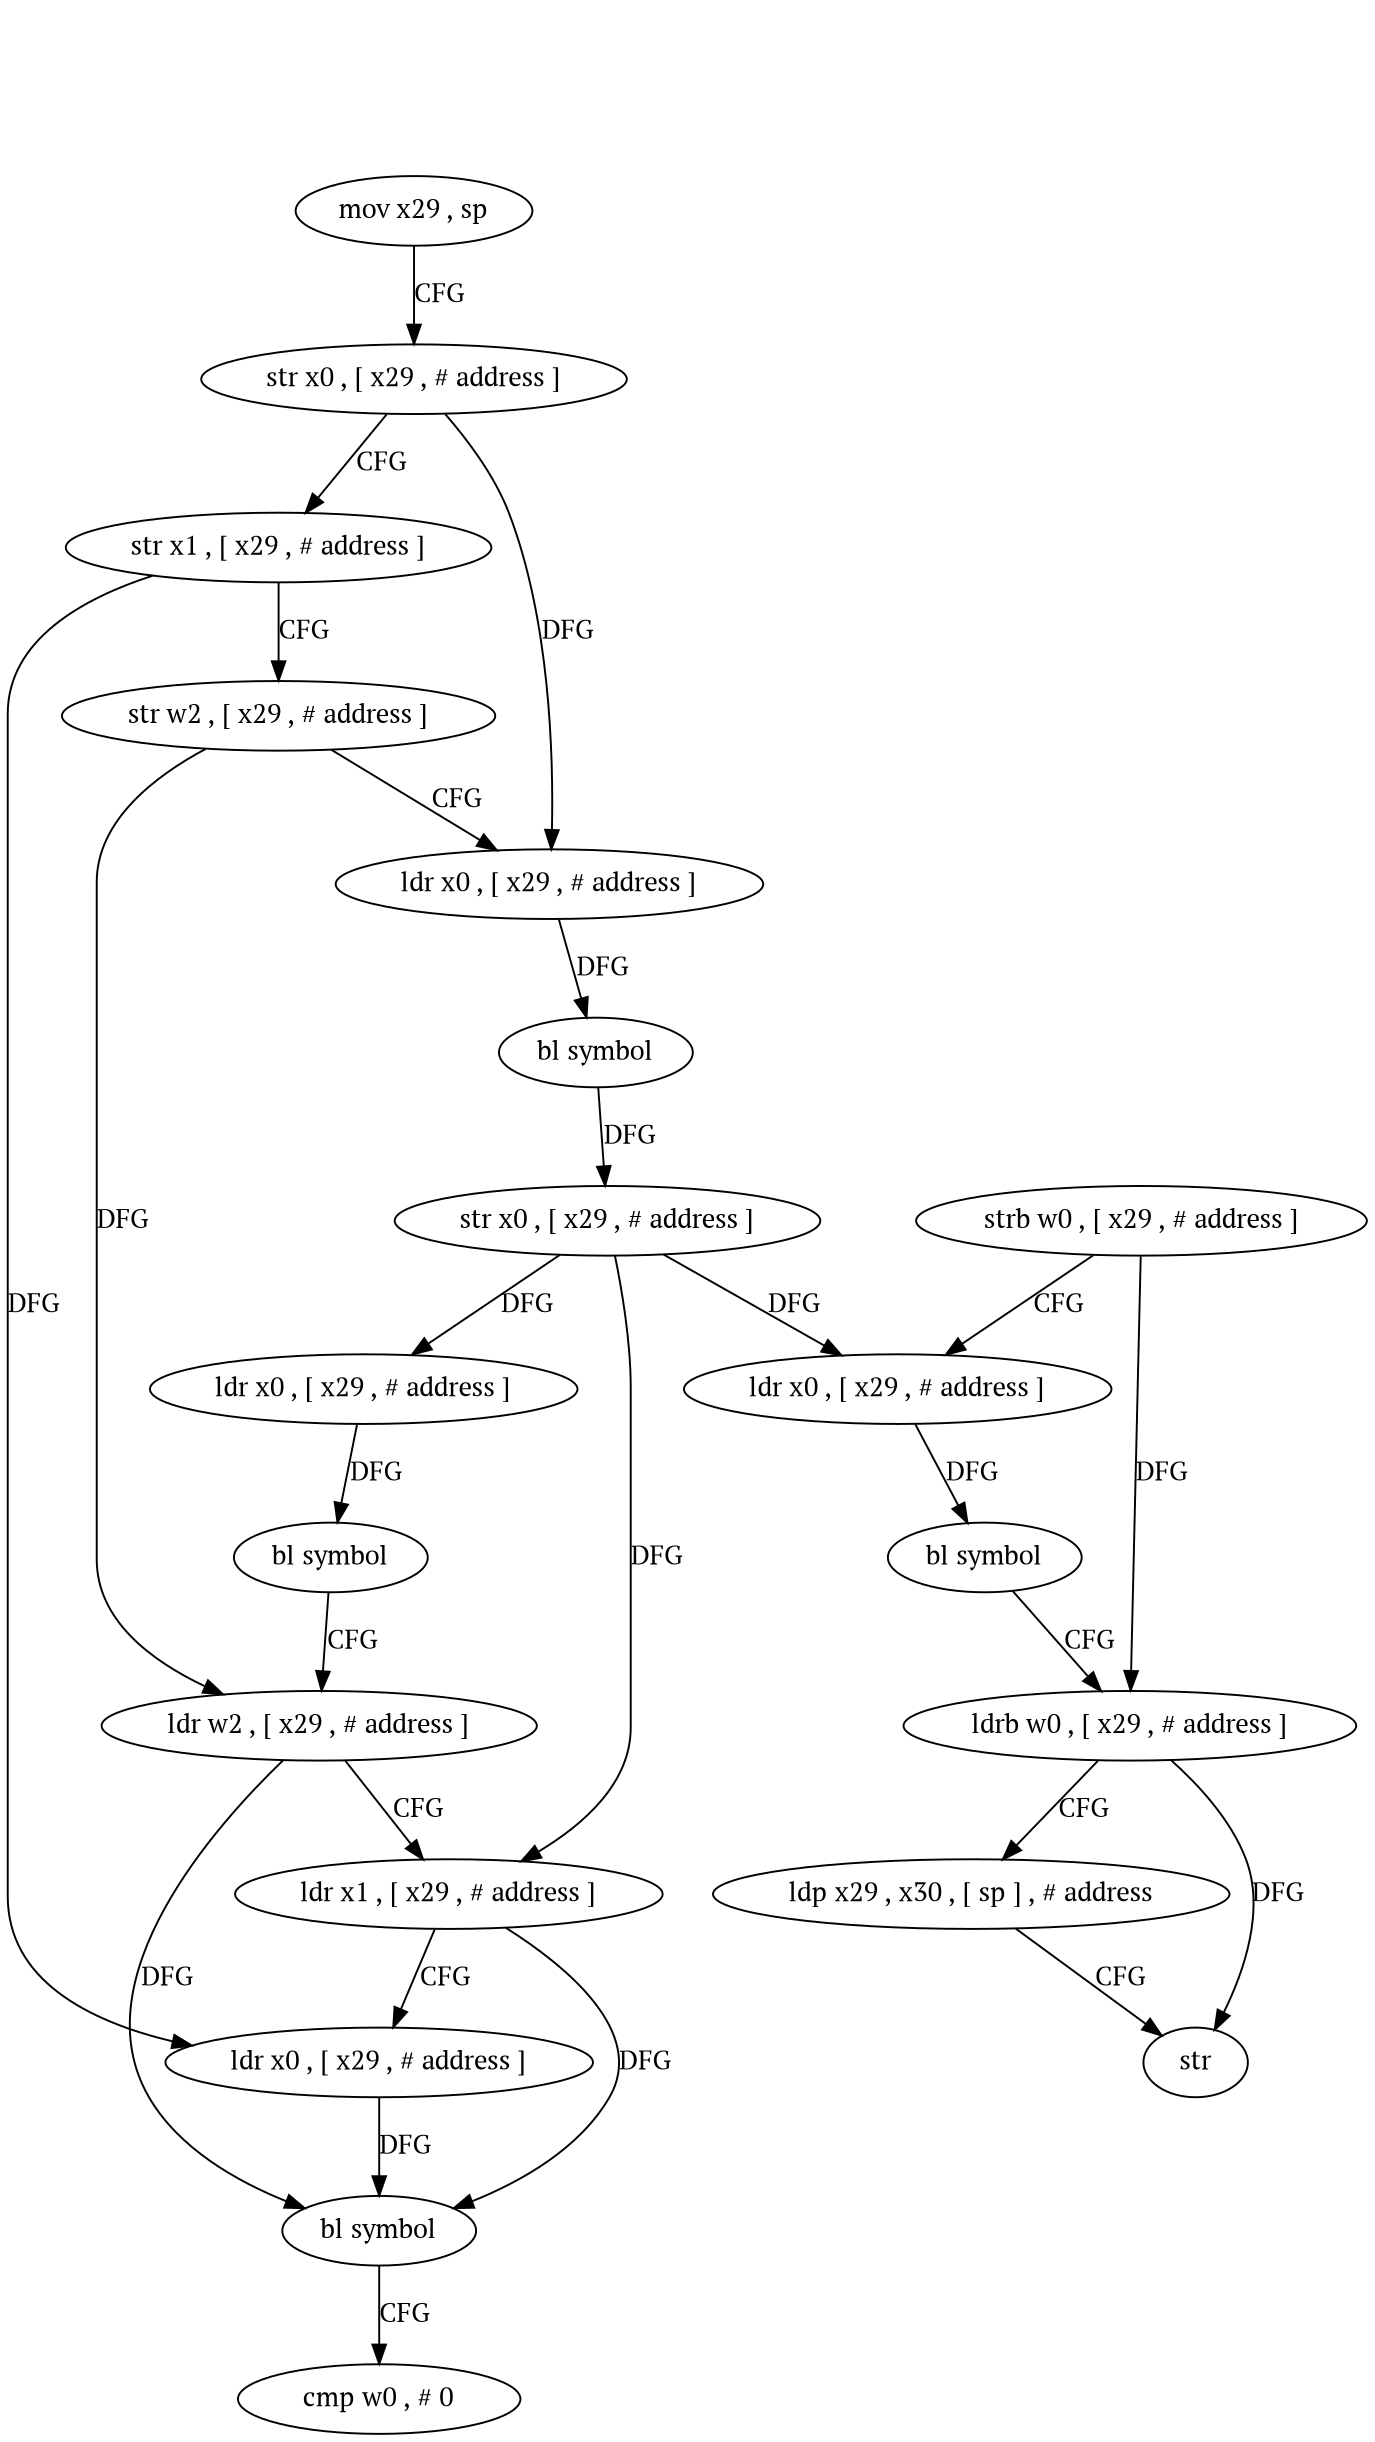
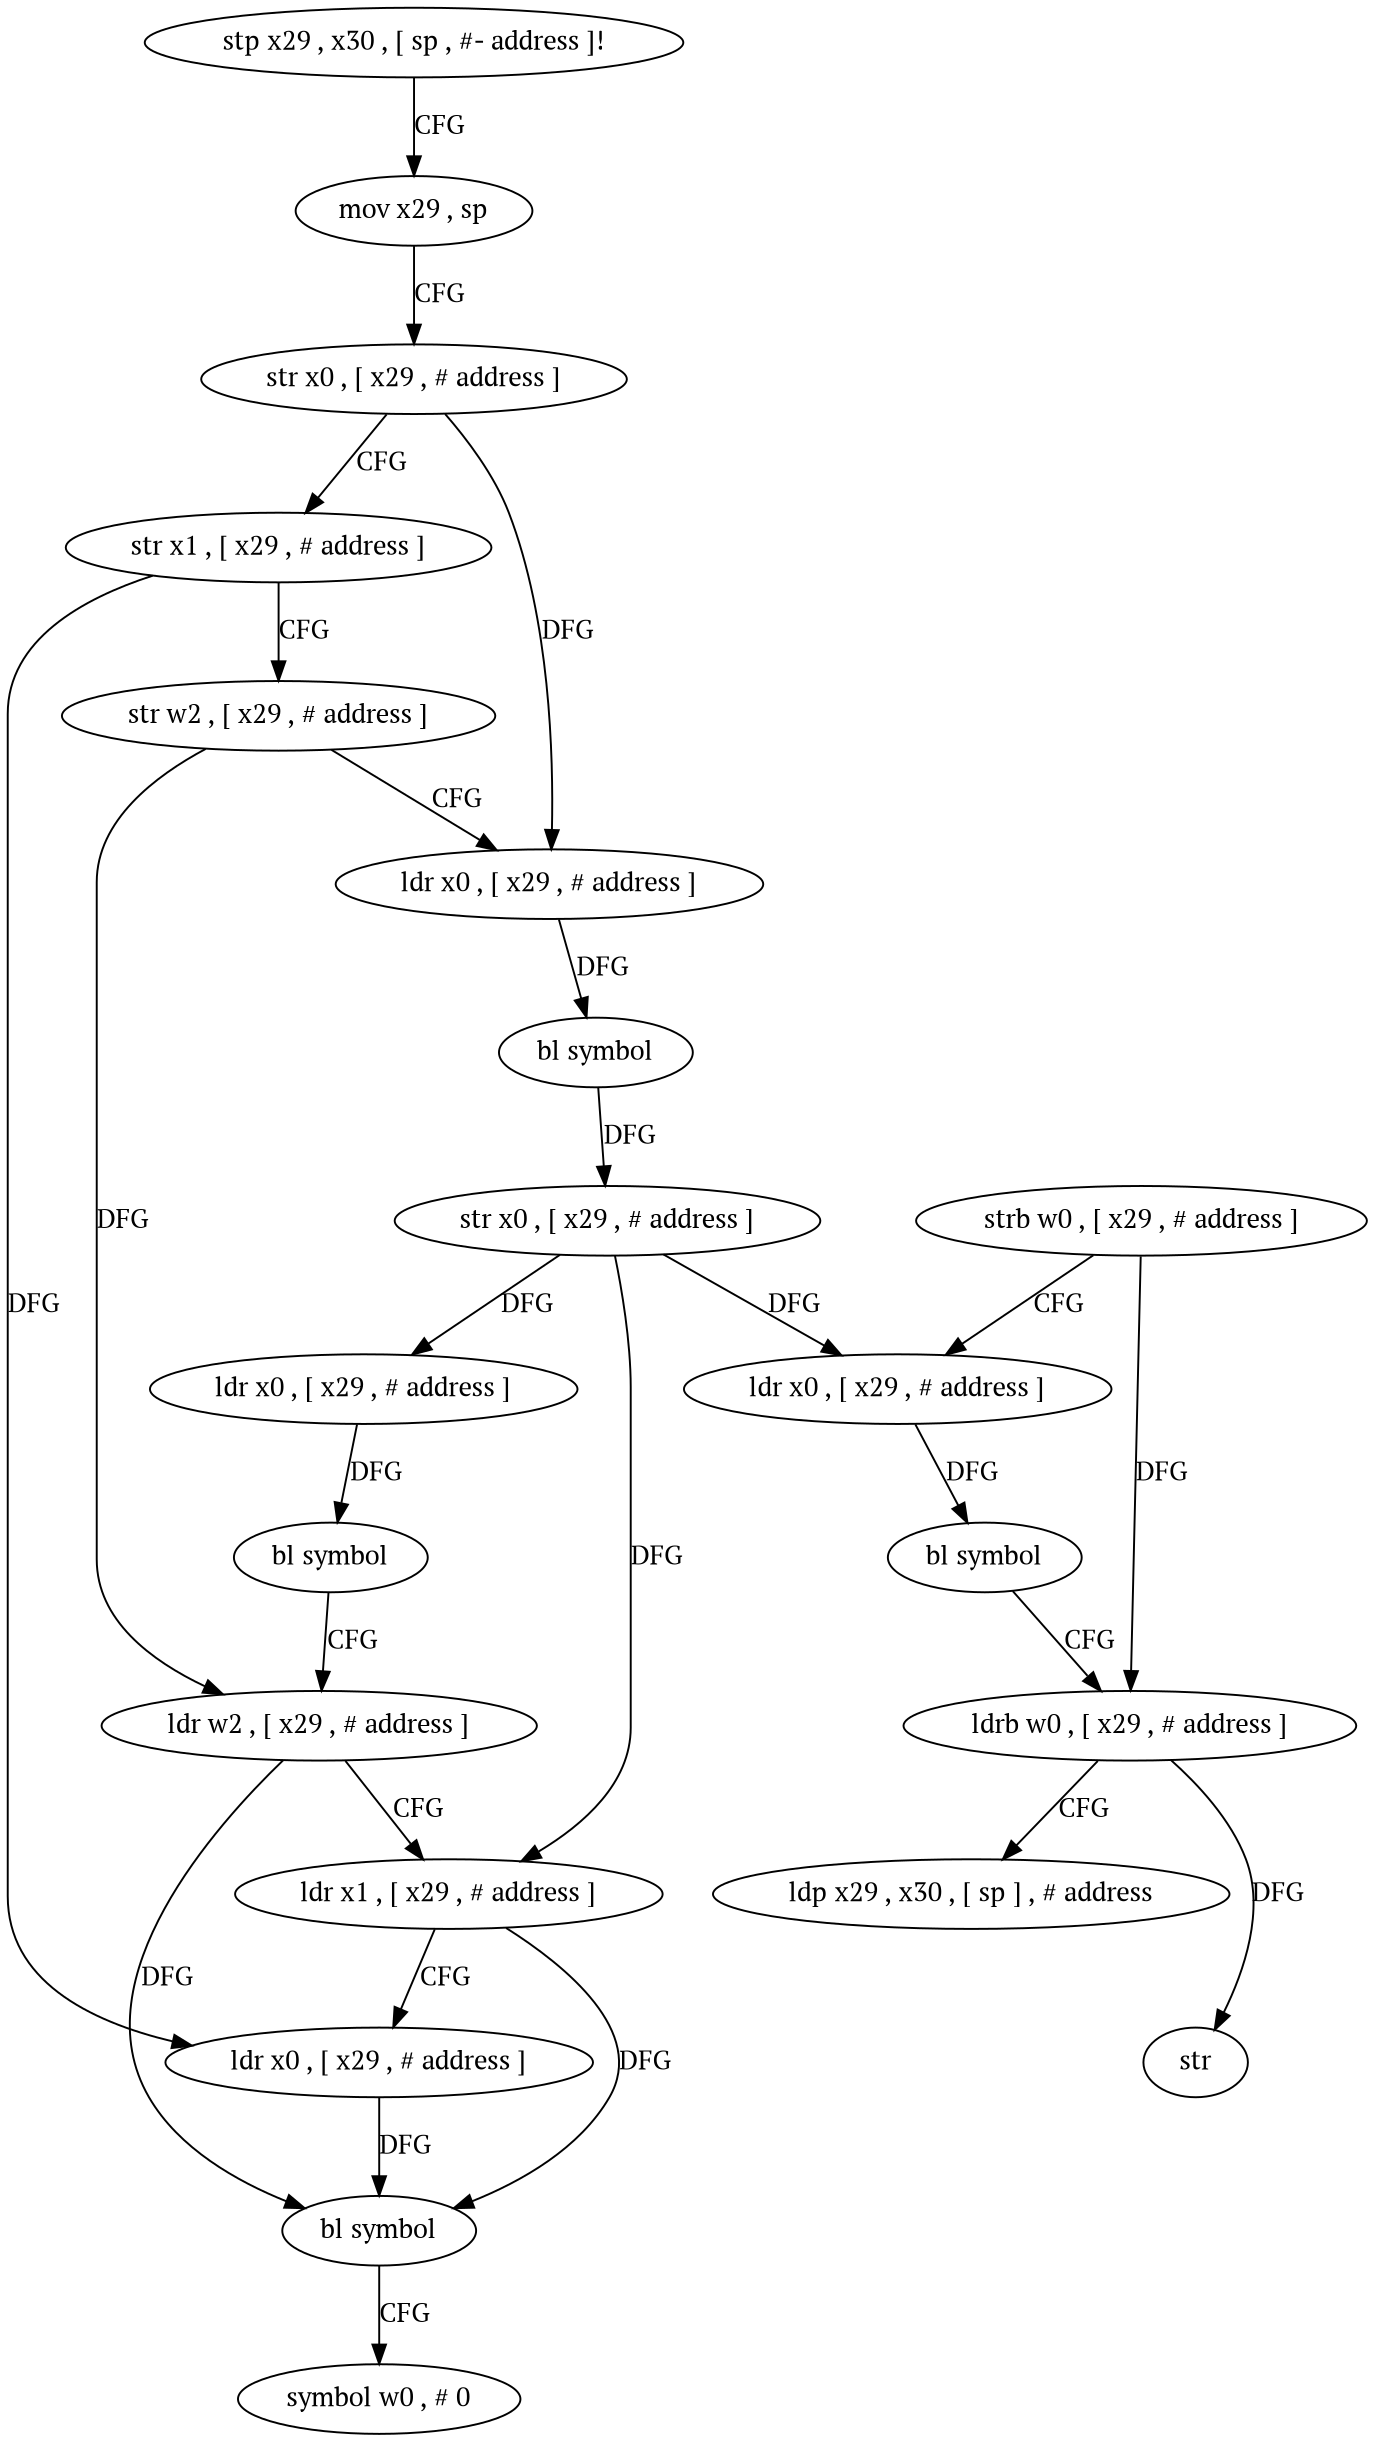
node "stp x29 , x30 , [ sp , #- address ]!": added
edge "ldp x29 , x30 , [ sp ] , # address" -> "str": removed, label "CFG"
node "cmp w0 , # 0": label "cmp w0 , # 0" -> "symbol w0 , # 0"
